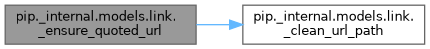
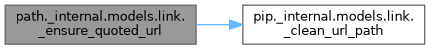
node "pip._internal.models.link. _ensure_quoted_url": label "pip._internal.models.link. _ensure_quoted_url" -> "path._internal.models.link. _ensure_quoted_url"
